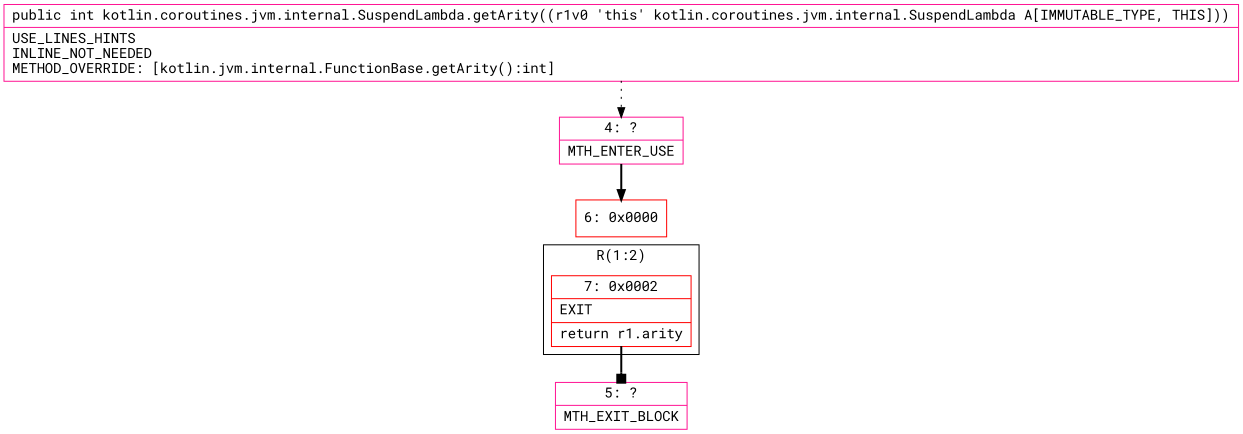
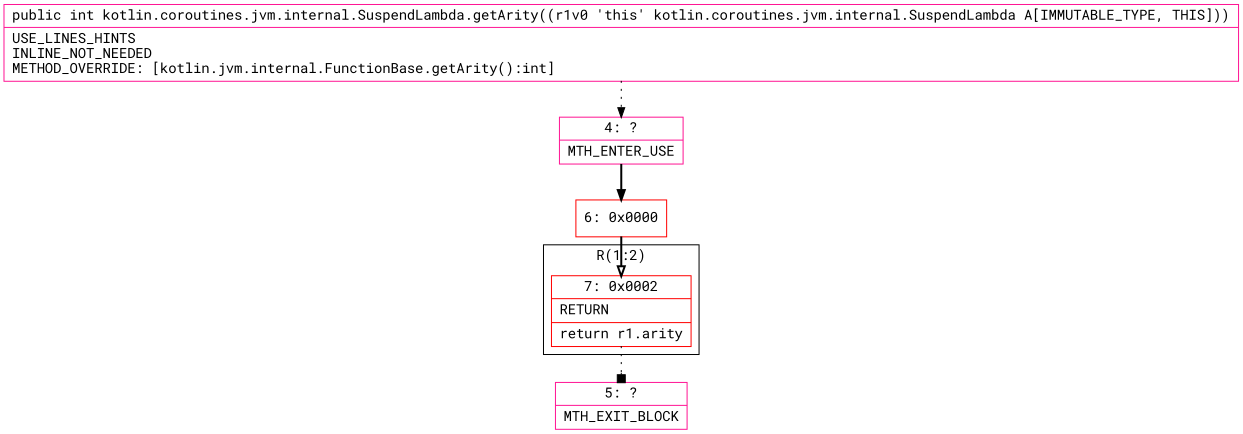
edge "6: 0x0000" -> "7: 0x0002": added
node "7: 0x0002": text "EXIT" -> "RETURN"
edge "7: 0x0002" -> "5: ?": style bold -> dotted
